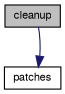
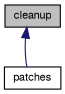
edge "cleanup" -> "patches": reversed
